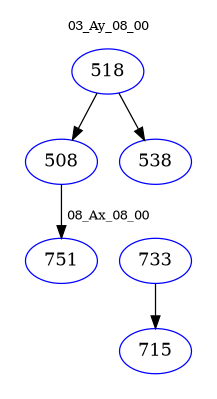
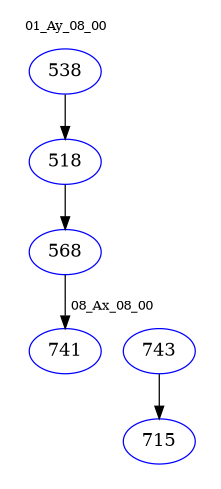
cluster "03_Ay_08_00": label "03_Ay_08_00" -> "01_Ay_08_00"
edge "518" -> "538": reversed
node "508": label "508" -> "568"
node "751": label "751" -> "741"
node "733": label "733" -> "743"
